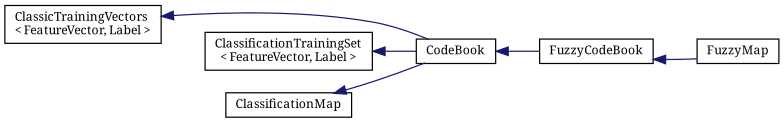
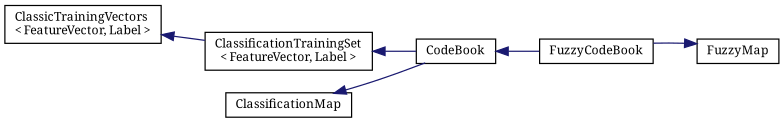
edge "CodeBook" -> "ClassicTrainingVectors < FeatureVector, Label >": now "ClassificationTrainingSet < FeatureVector, Label >" -> "ClassicTrainingVectors < FeatureVector, Label >"
edge "FuzzyMap" -> "FuzzyCodeBook": reversed
